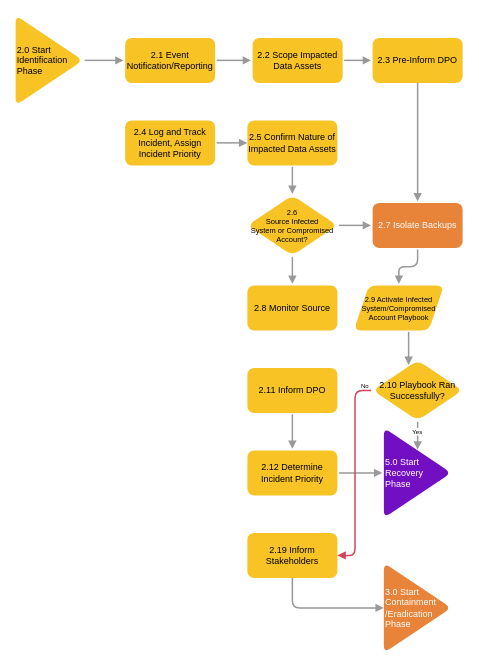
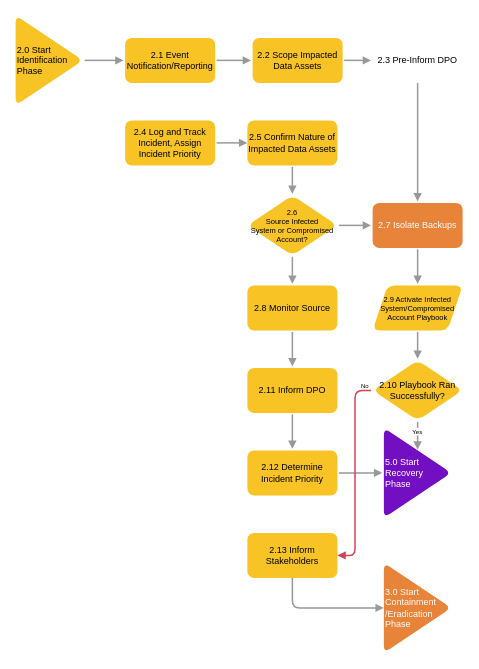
node "2.3 Pre-Inform DPO": fillcolor #f7c325 -> #ffffff
node "2.9 Activate Infected System/Compromised Account Playbook": moved (399, 308) -> (417, 308)
edge "2.8 Monitor Source" -> "2.11 Inform DPO": added
node "2.19 Inform Stakeholders": label "2.19 Inform Stakeholders" -> "2.13 Inform Stakeholders"
